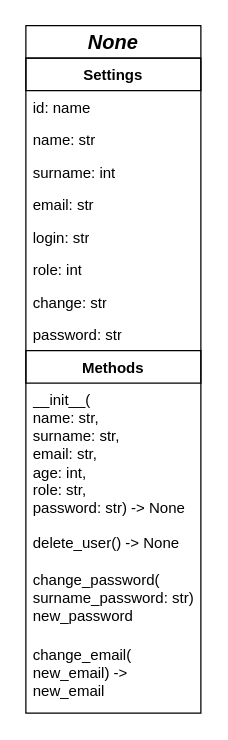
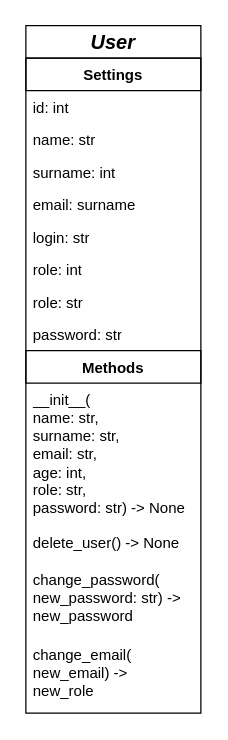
node "None": label "None" -> "User"
node "id: name": label "id: name" -> "id: int"
node "email: str": label "email: str" -> "email: surname"
node "change: str": label "change: str" -> "role: str"
node "change_password( surname_password: str) -> new_password": label "change_password( surname_password: str) -> new_password" -> "change_password( new_password: str) -> new_password"
node "change_email( new_email) -> new_email": label "change_email( new_email) -> new_email" -> "change_email( new_email) -> new_role"
